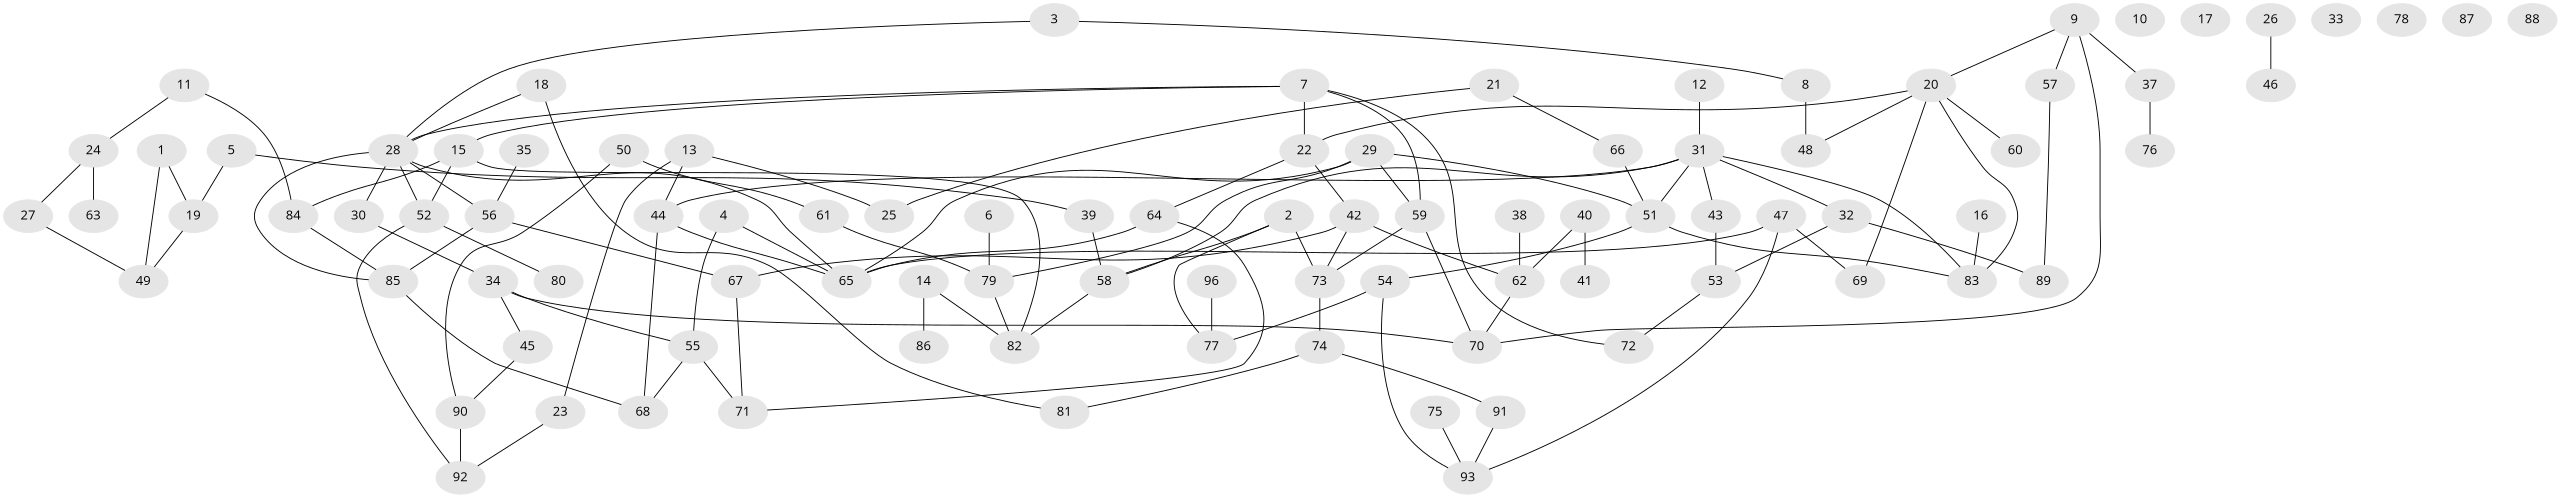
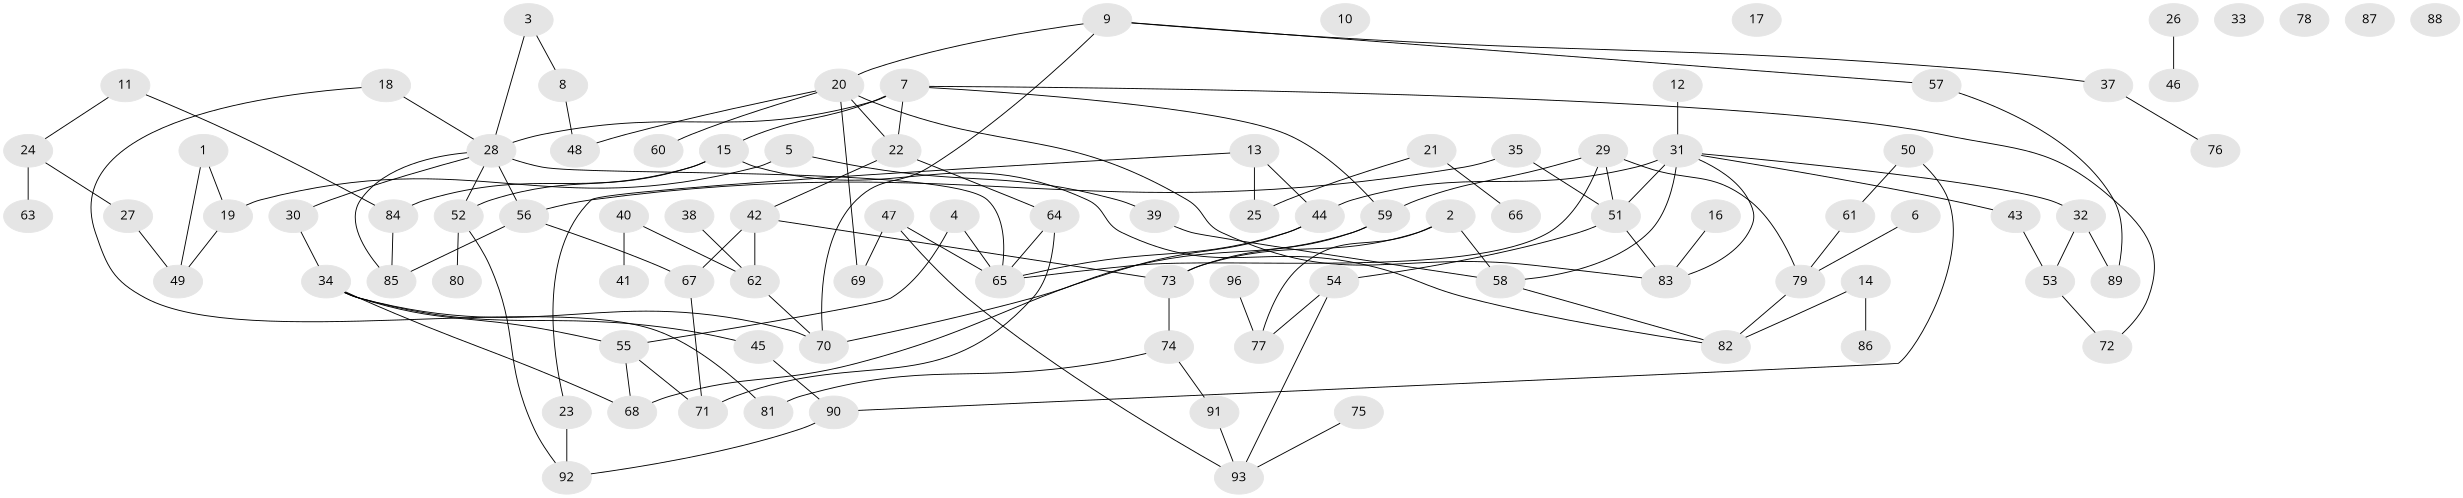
edge "66" -- "51": now "35" -- "51"
edge "85" -- "68": now "34" -- "68"
